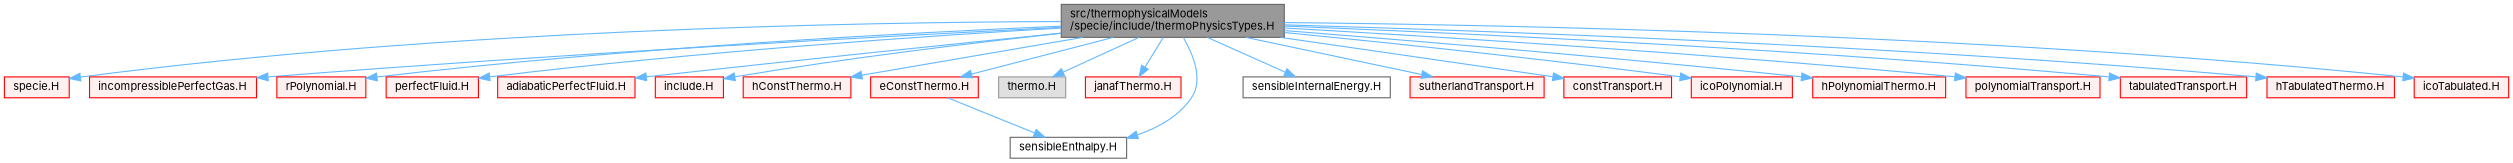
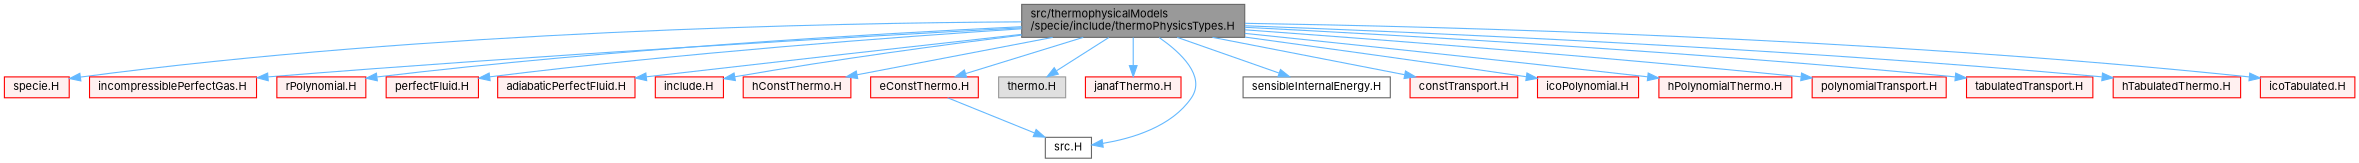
node "sutherlandTransport.H": removed
node "sensibleEnthalpy.H": label "sensibleEnthalpy.H" -> "src.H"
